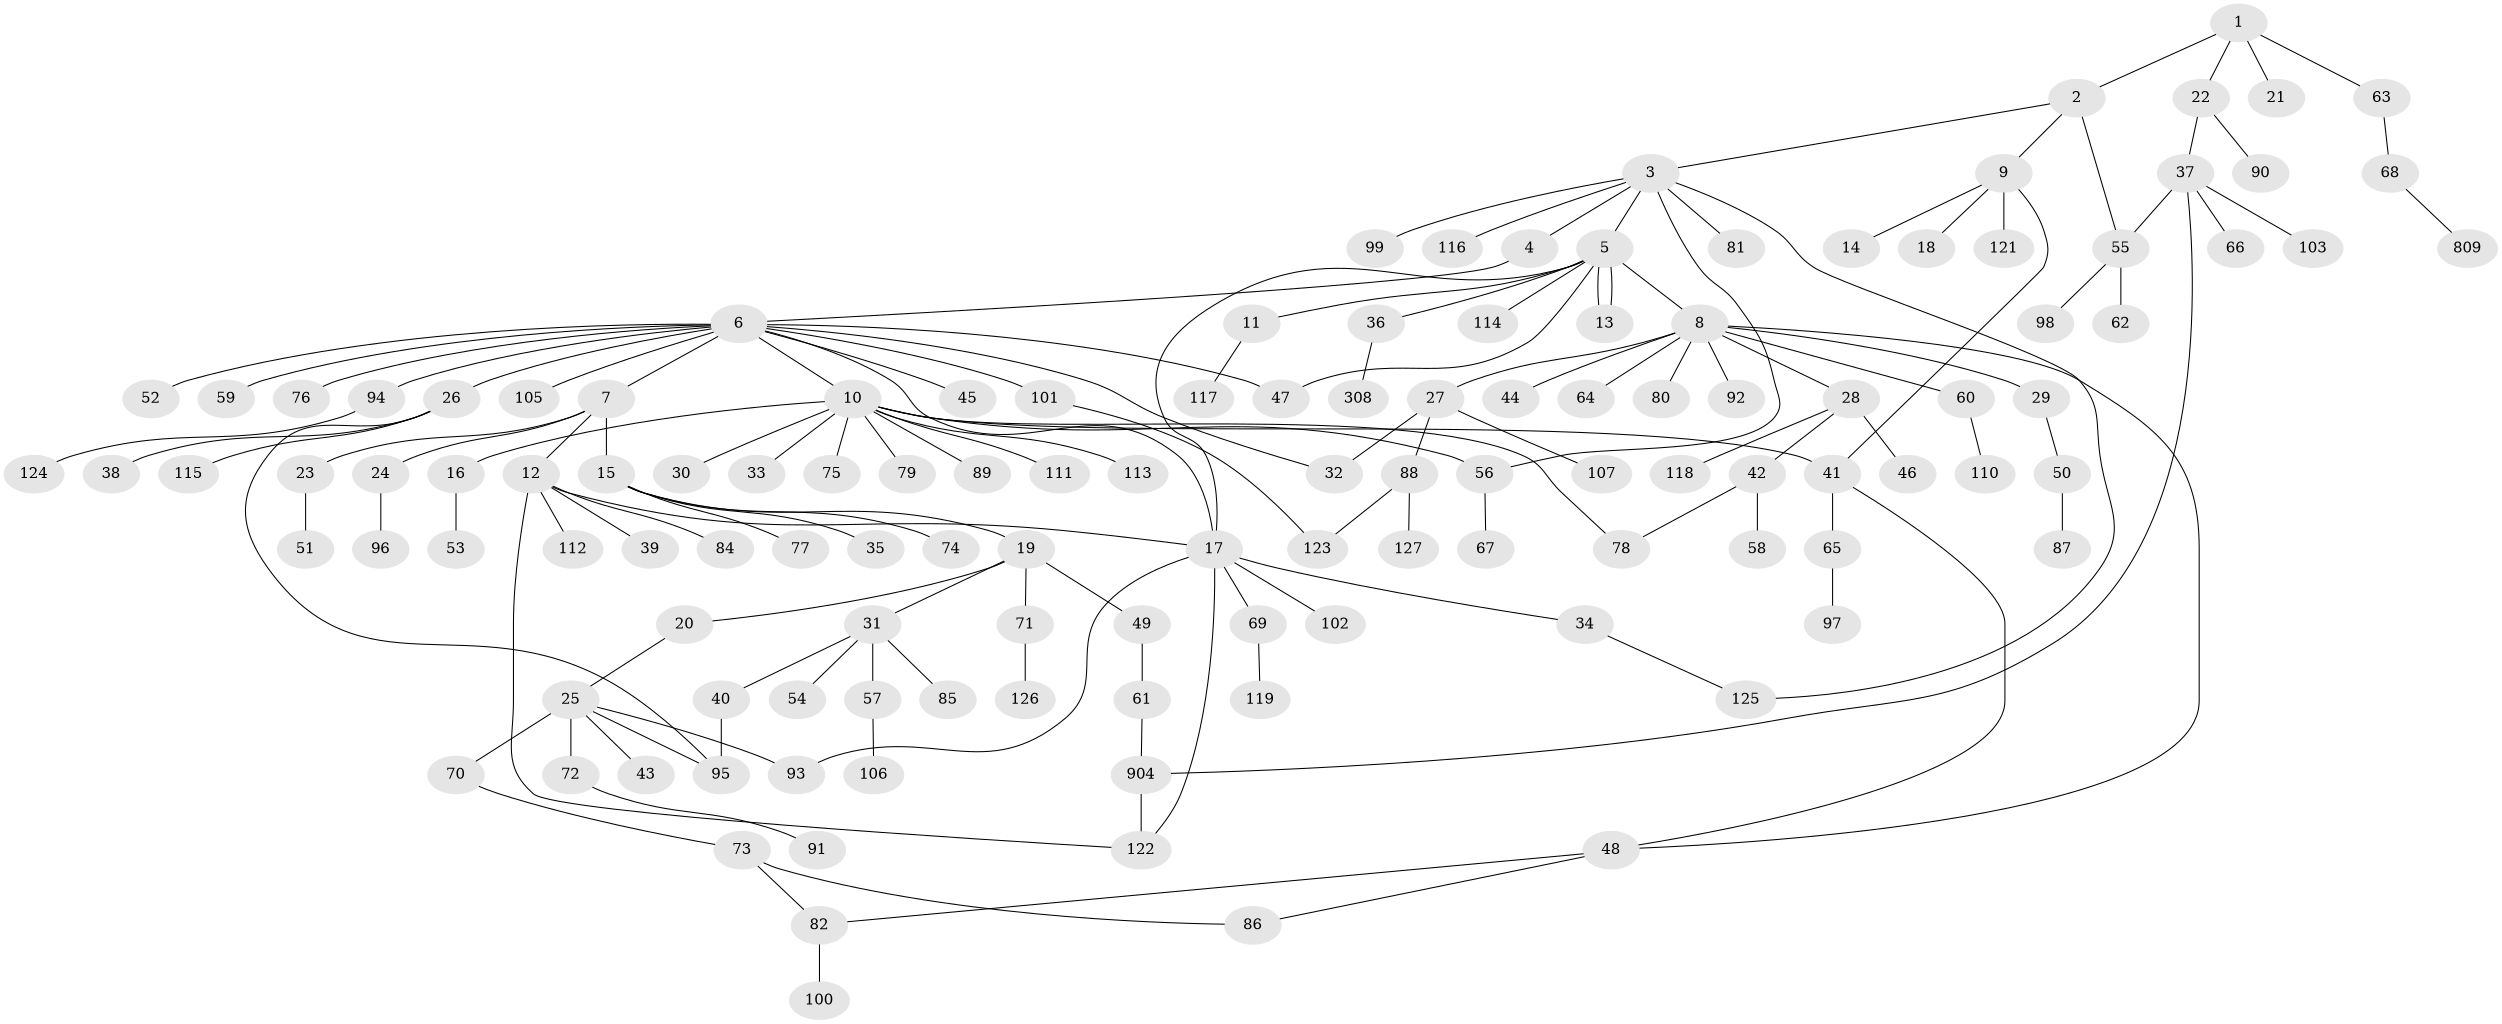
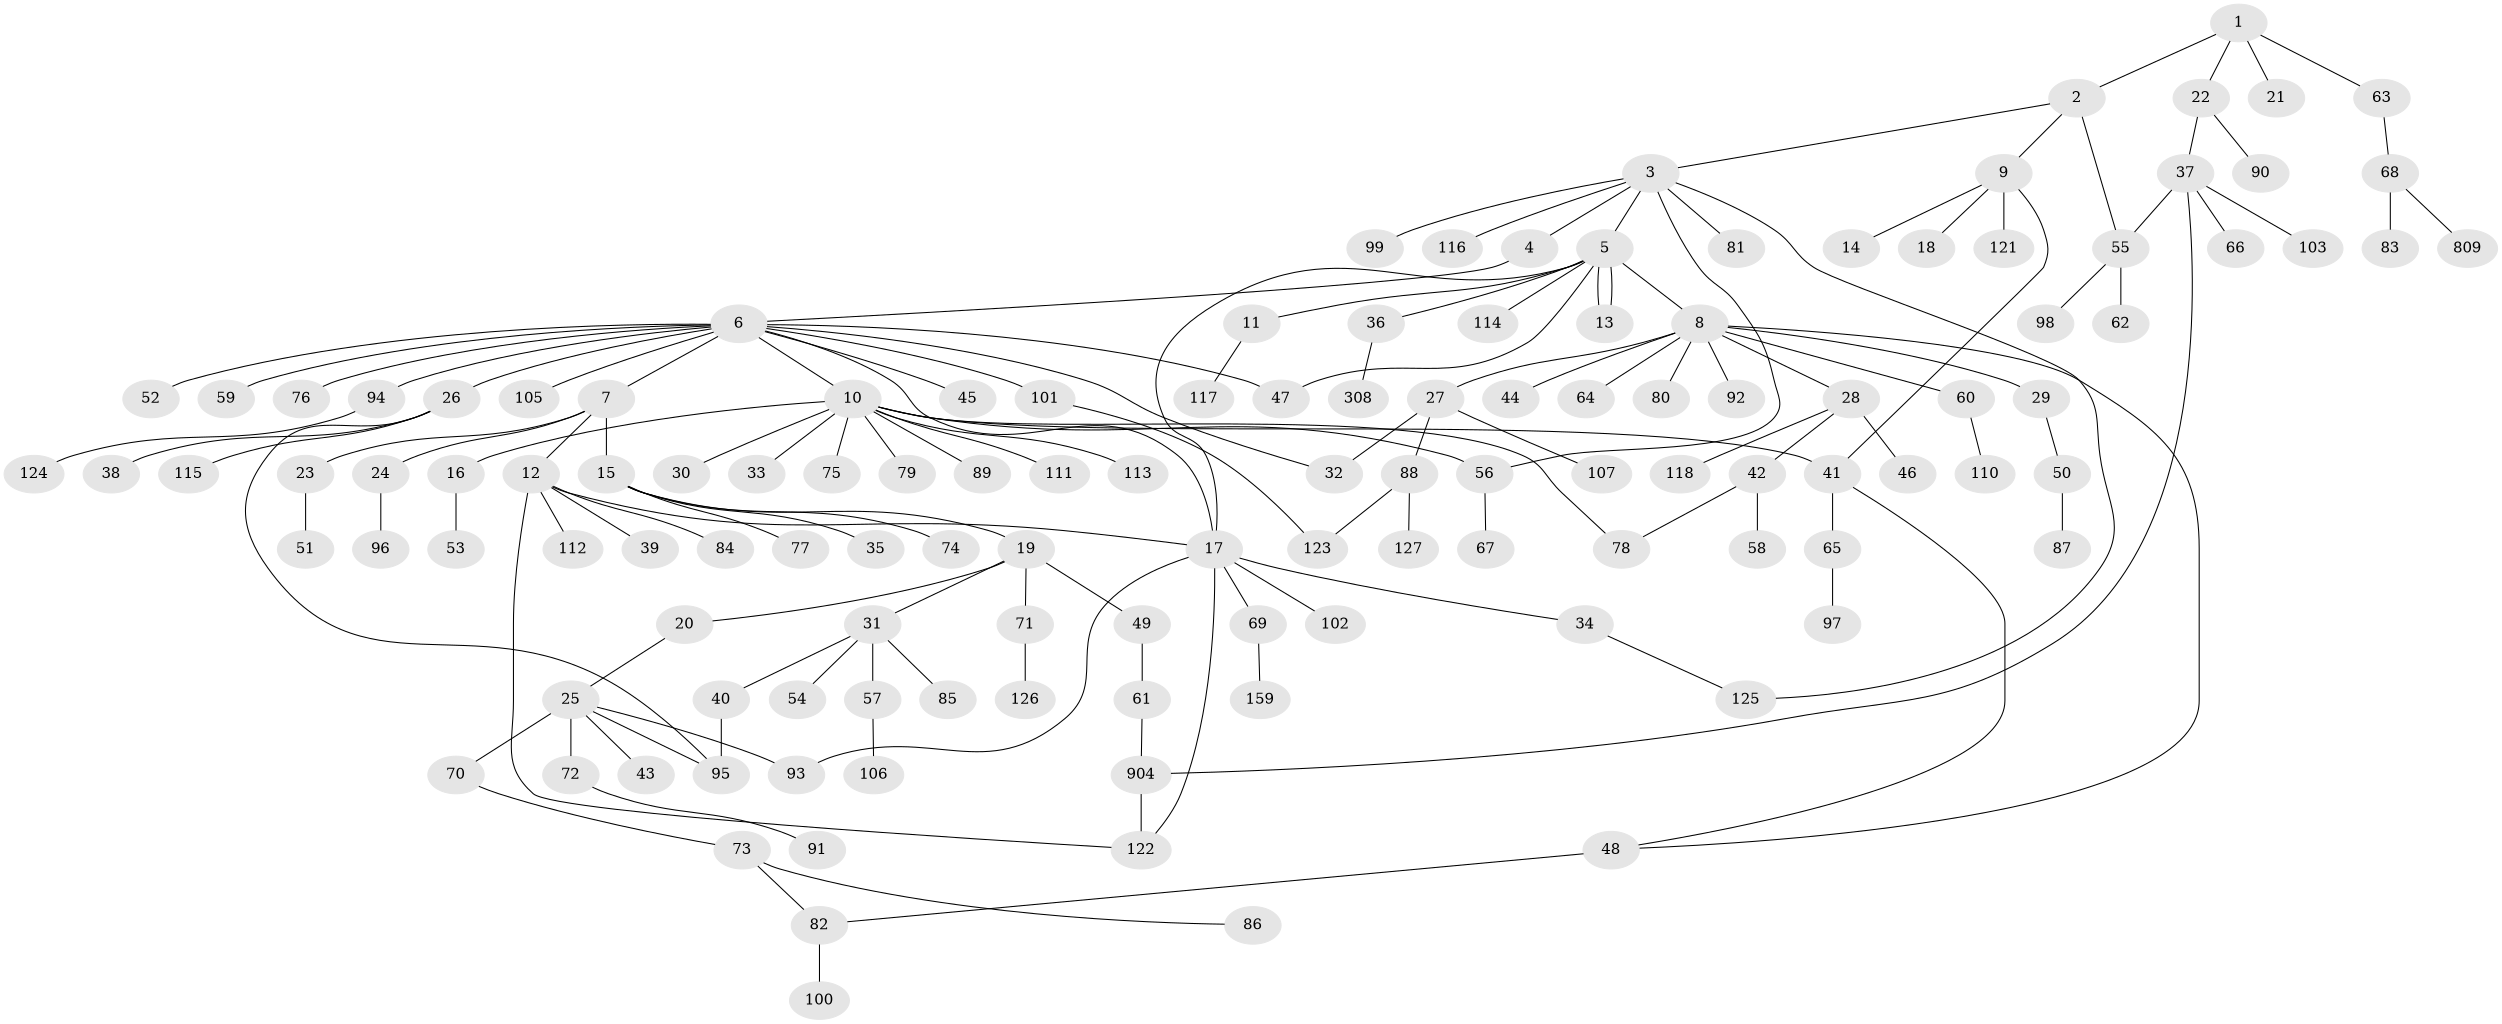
node "83": added
node "119": label "119" -> "159"
edge "48" -- "86": removed
